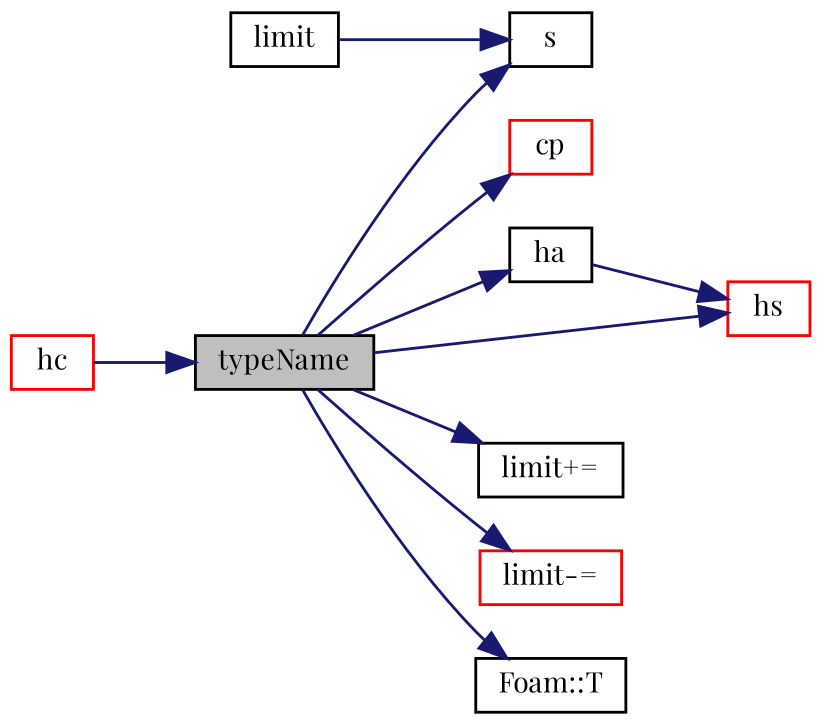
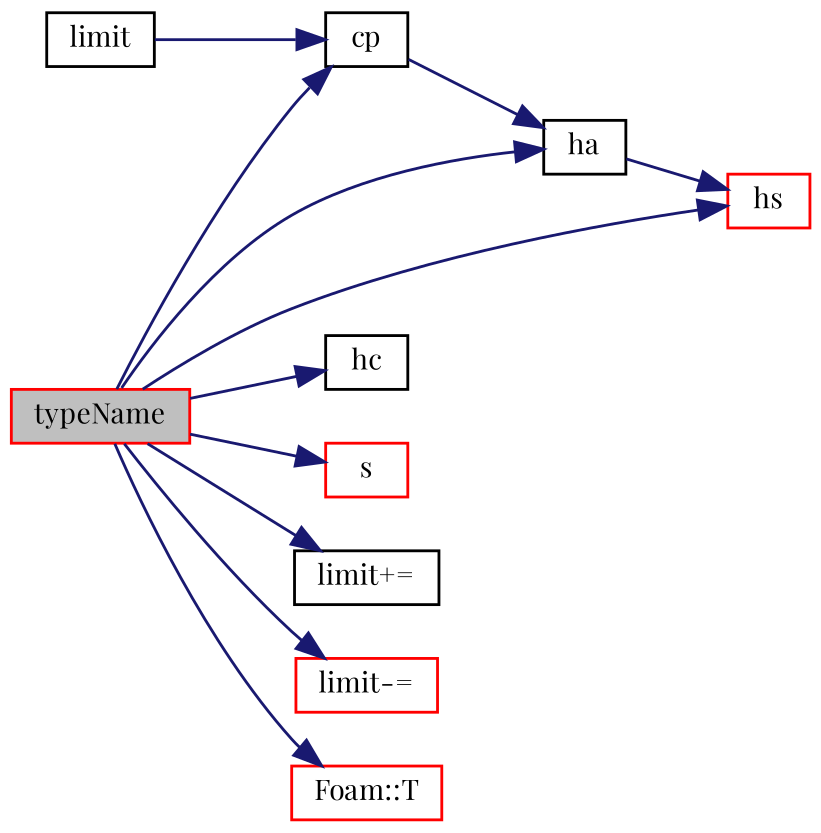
edge "limit" -> "s": now "limit" -> "cp"
node "s": color black -> red
edge "cp" -> "ha": added
node "cp": color red -> black
node "hc": color red -> black
edge "hc" -> "typeName": reversed
node "typeName": color black -> red
node "Foam::T": color black -> red
